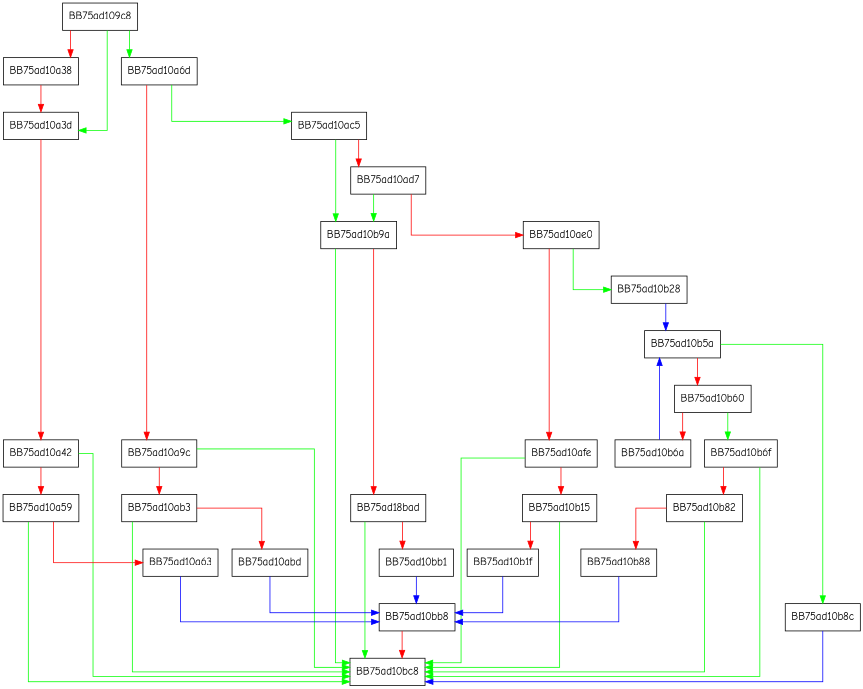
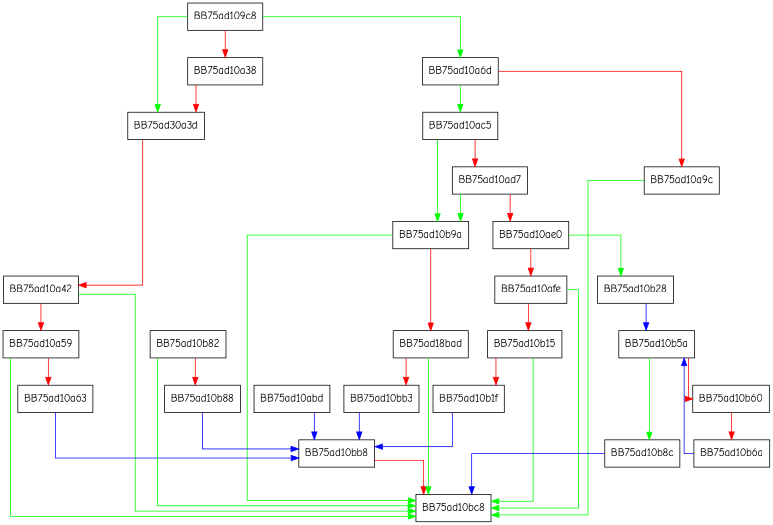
node "BB75ad10a3d": label "BB75ad10a3d" -> "BB75ad30a3d"
node "BB75ad10b6f": removed
node "BB75ad10ab3": removed
node "BB75ad10bb1": label "BB75ad10bb1" -> "BB75ad10bb3"
